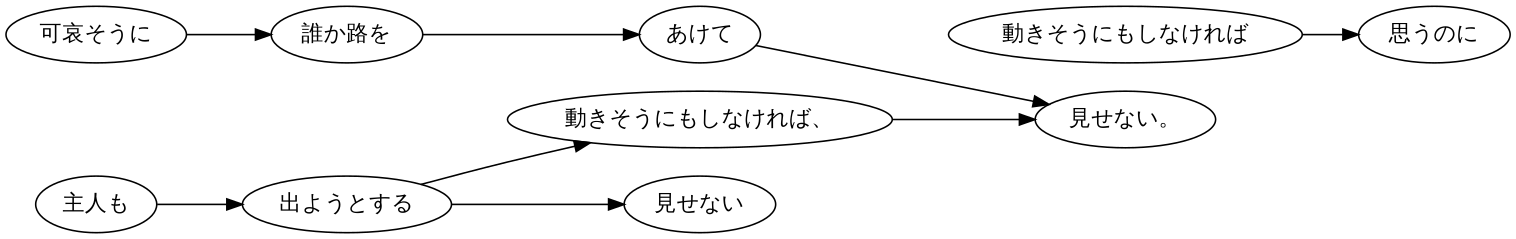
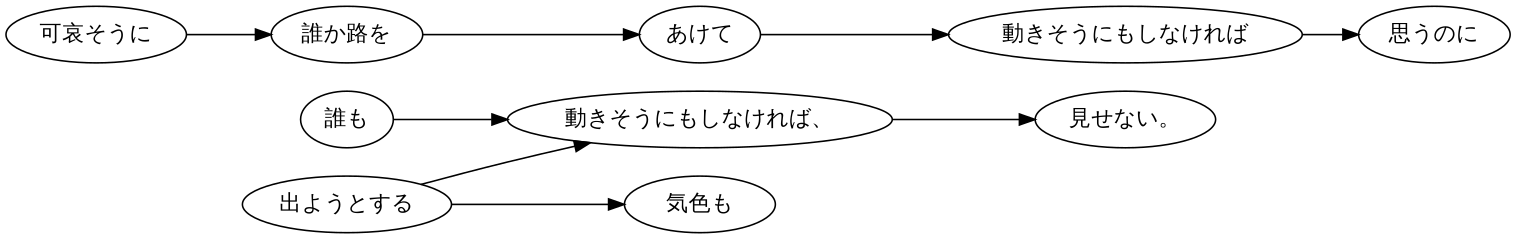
edge "あけて" -> "見せない。": now "あけて" -> "動きそうにもしなければ"
node "誰も": added
node "主人も": removed
node "見せない": label "見せない" -> "気色も"
